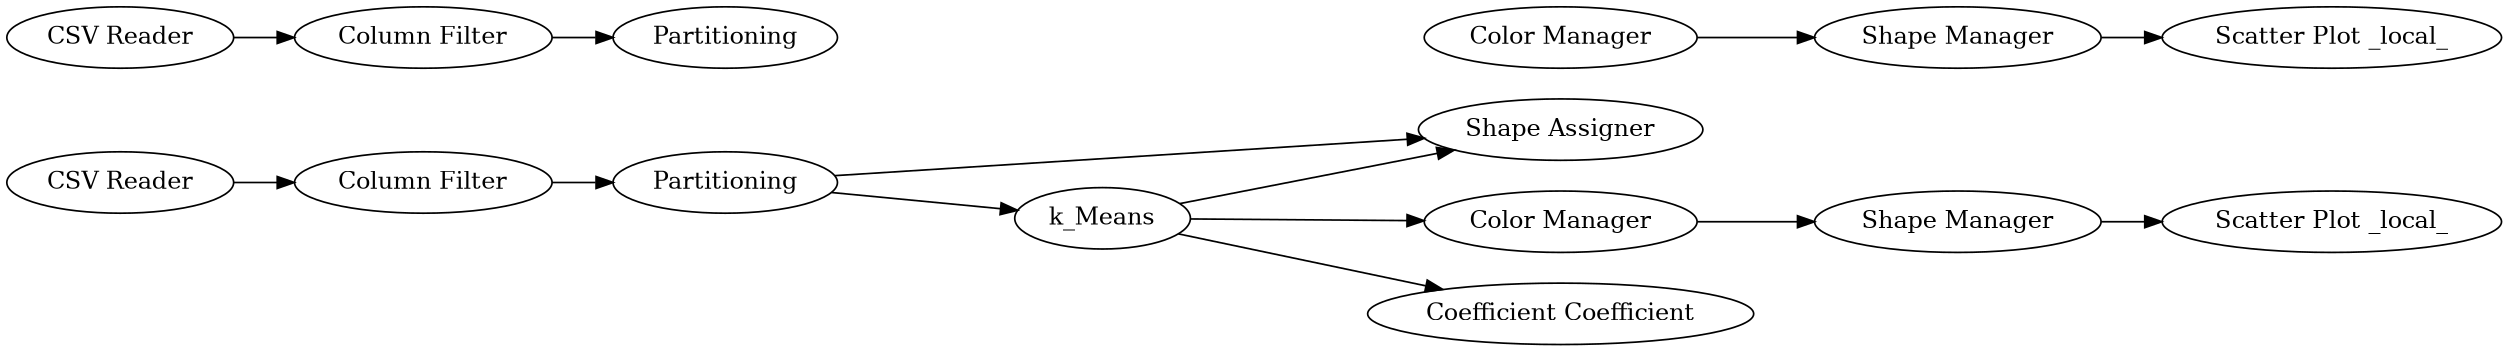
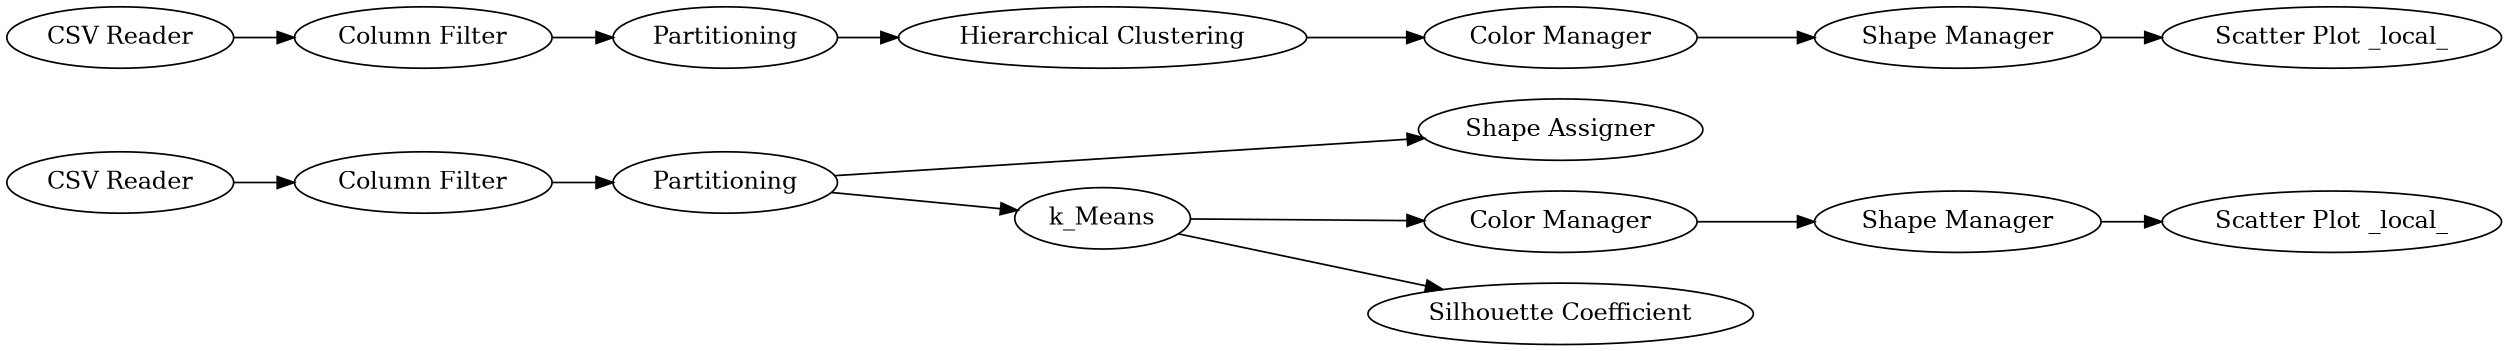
node "Hierarchical Clustering": added
edge "k_Means" -> "Shape Assigner": removed
node "Coefficient Coefficient": label "Coefficient Coefficient" -> "Silhouette Coefficient"
